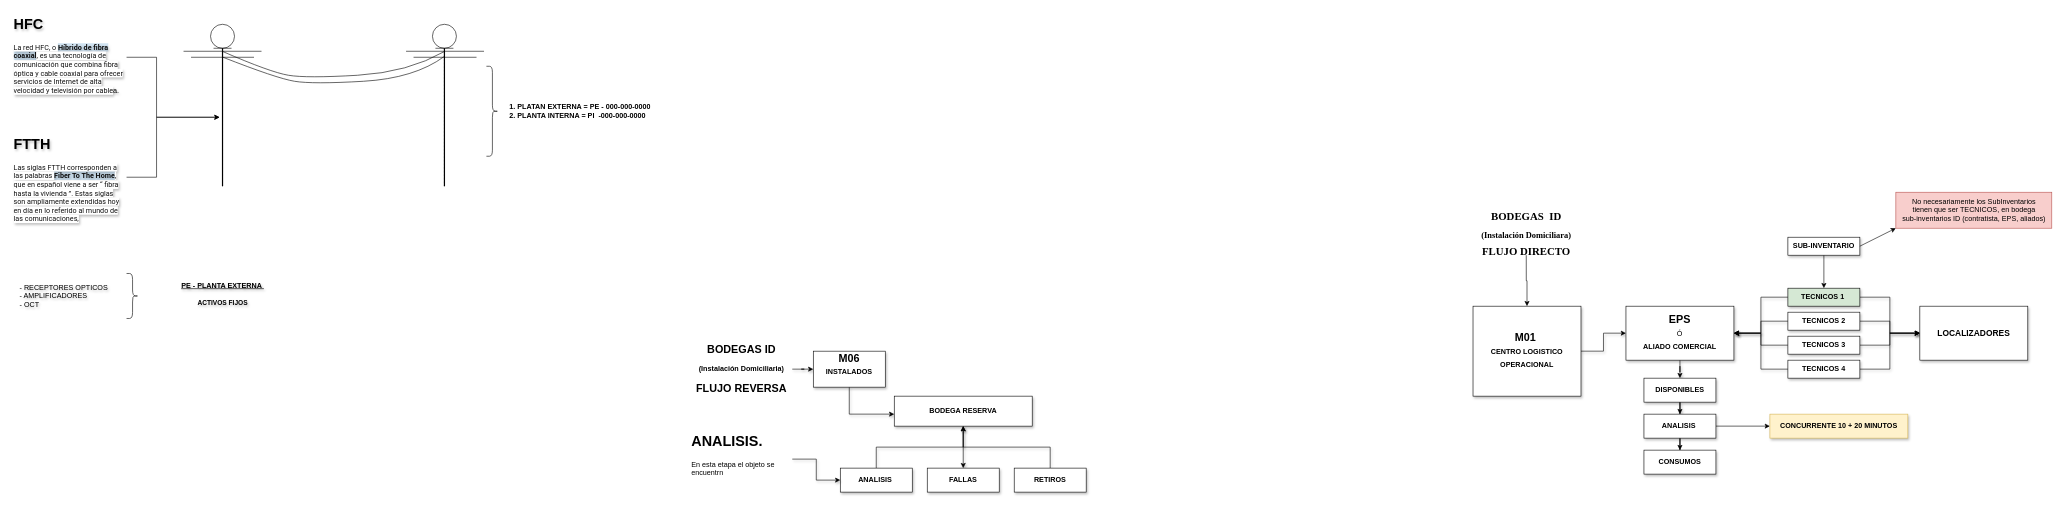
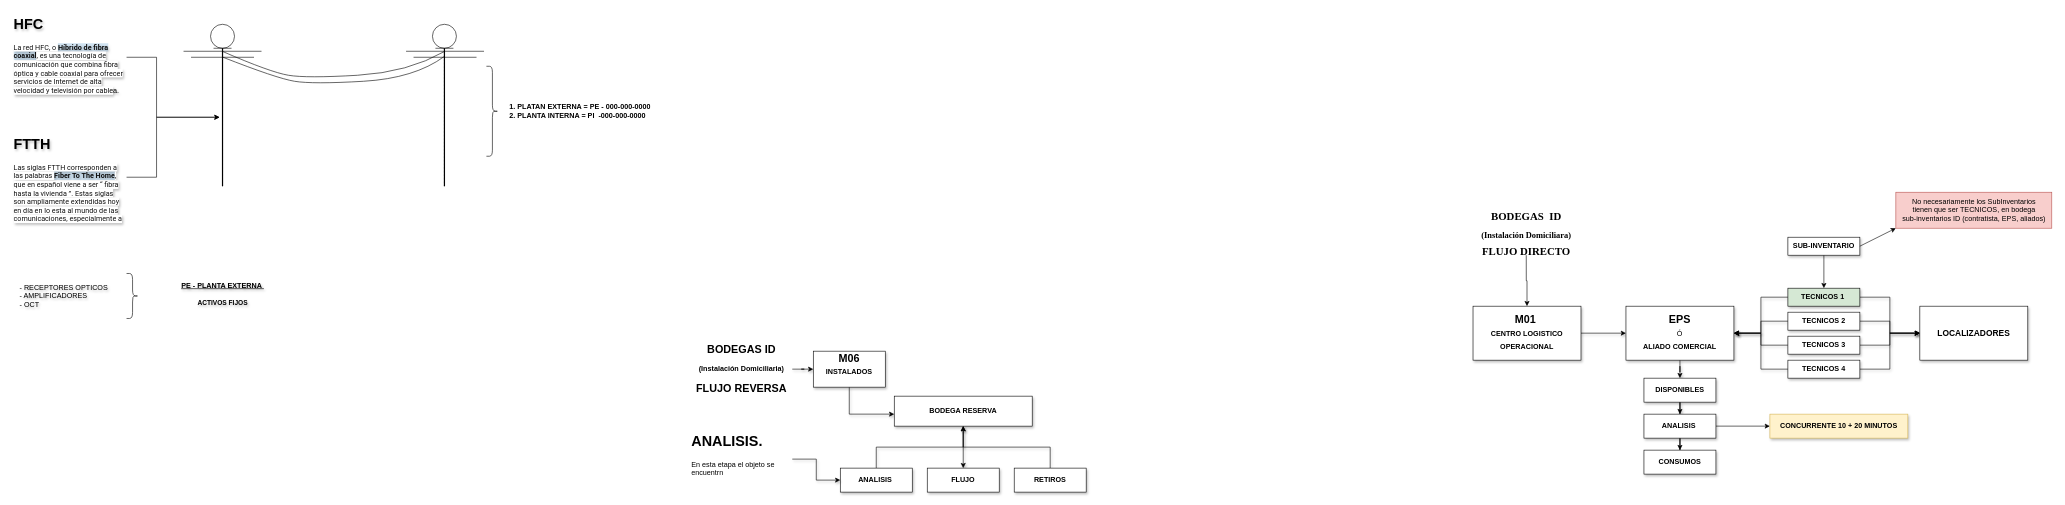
node "FTTHLas siglas FTTH corresponden a las palabras Fiber To The Home, que en español viene a ser “ fibra hasta la vivienda ”. Estas siglas son ampliamente extendidas hoy en día en lo referido al mundo de las comunicaciones, especialmente a internet.": label "FTTHLas siglas FTTH corresponden a las palabras Fiber To The Home, que en español viene a ser “ fibra hasta la vivienda ”. Estas siglas son ampliamente extendidas hoy en día en lo referido al mundo de las comunicaciones, especialmente a internet." -> "FTTHLas siglas FTTH corresponden a las palabras Fiber To The Home, que en español viene a ser “ fibra hasta la vivienda ”. Estas siglas son ampliamente extendidas hoy en día en lo esta al mundo de las comunicaciones, especialmente a internet."
node "M01 CENTRO LOGISTICO OPERACIONAL": size 108x90 -> 108x54
node "FALLAS": label "FALLAS" -> "FLUJO"
